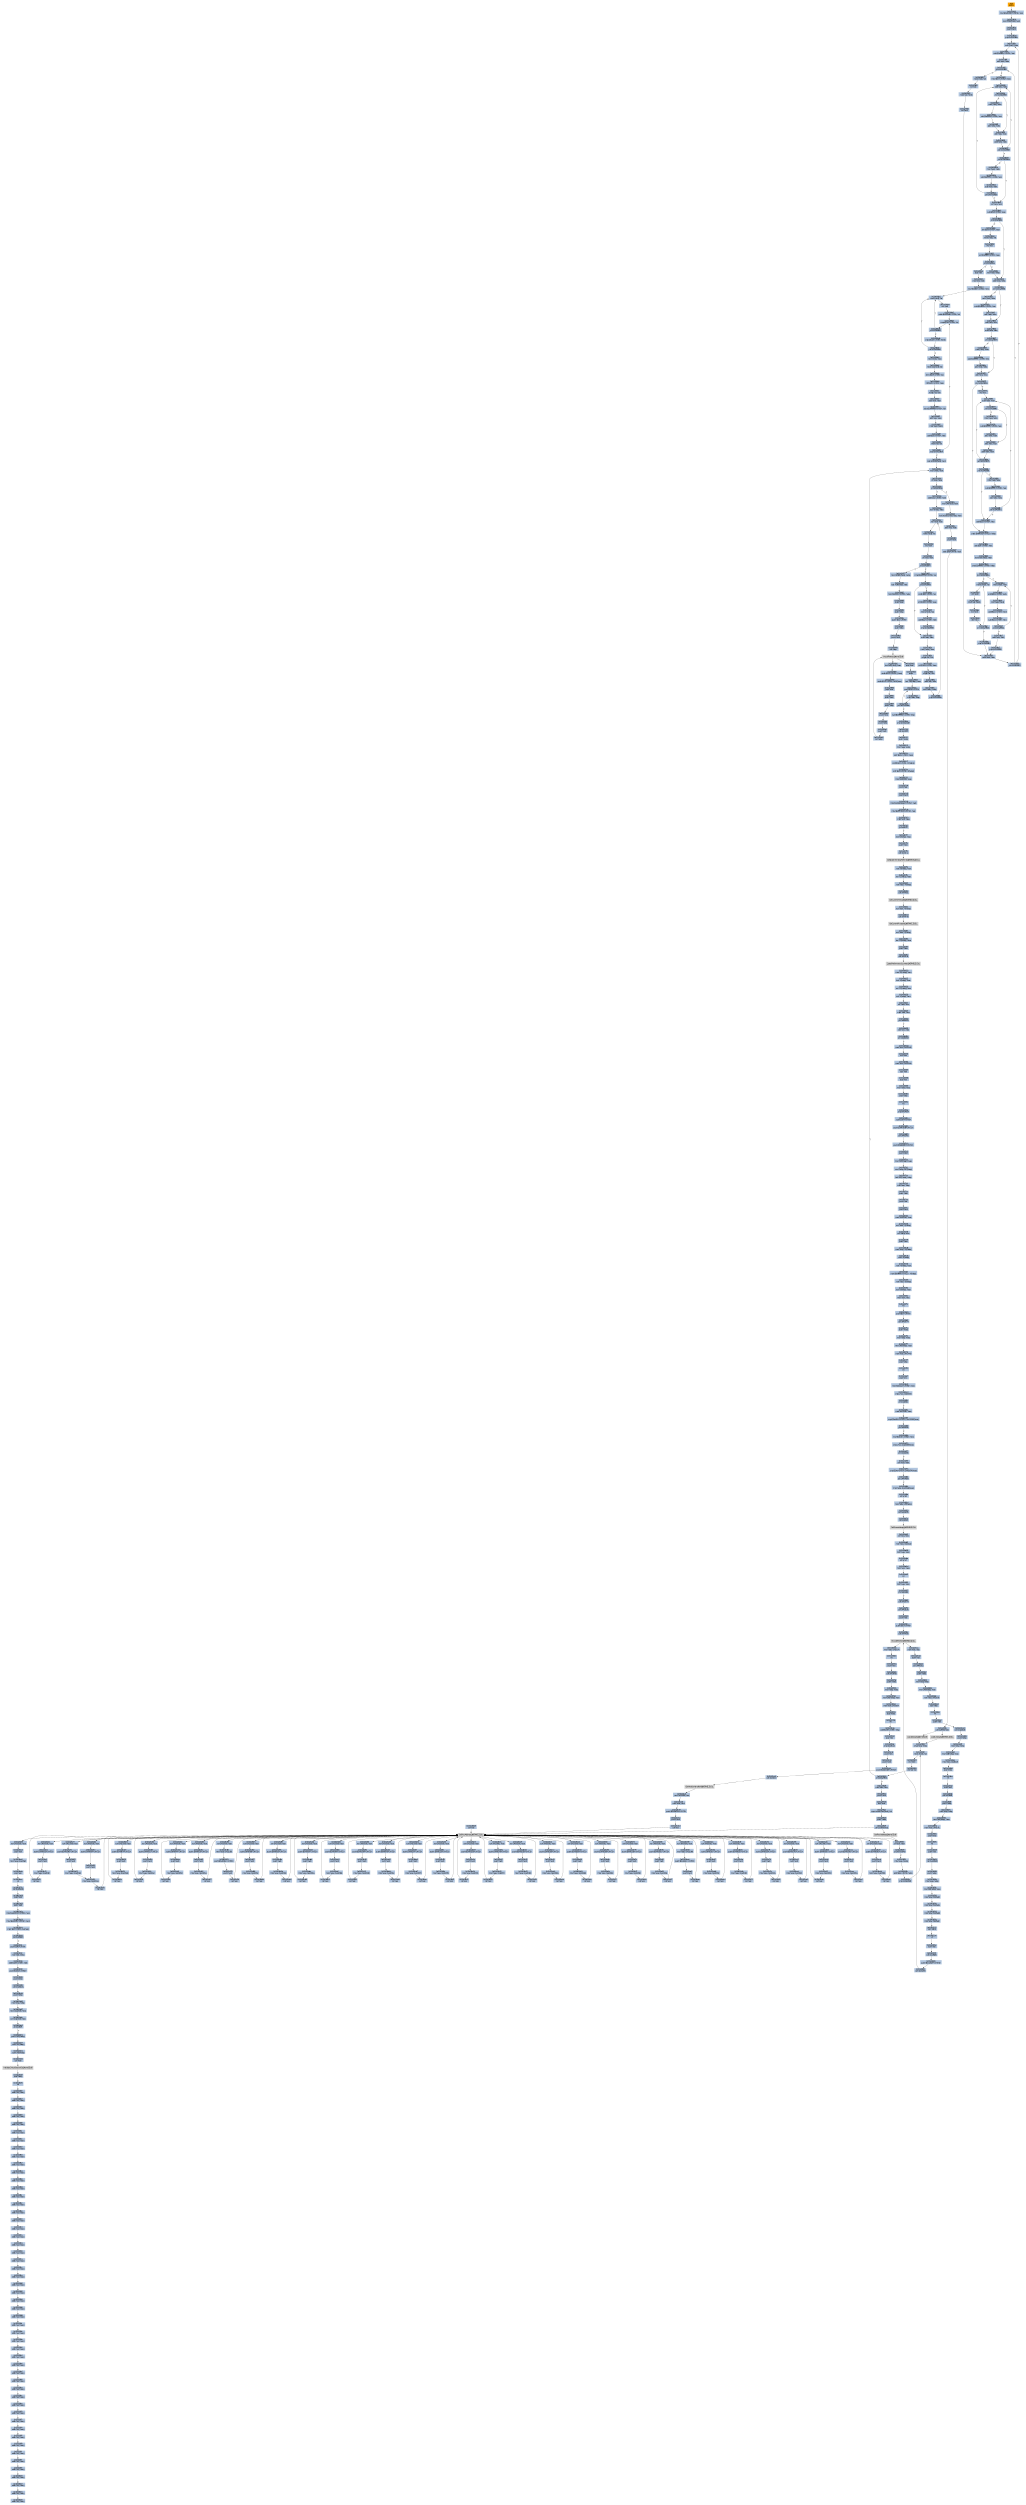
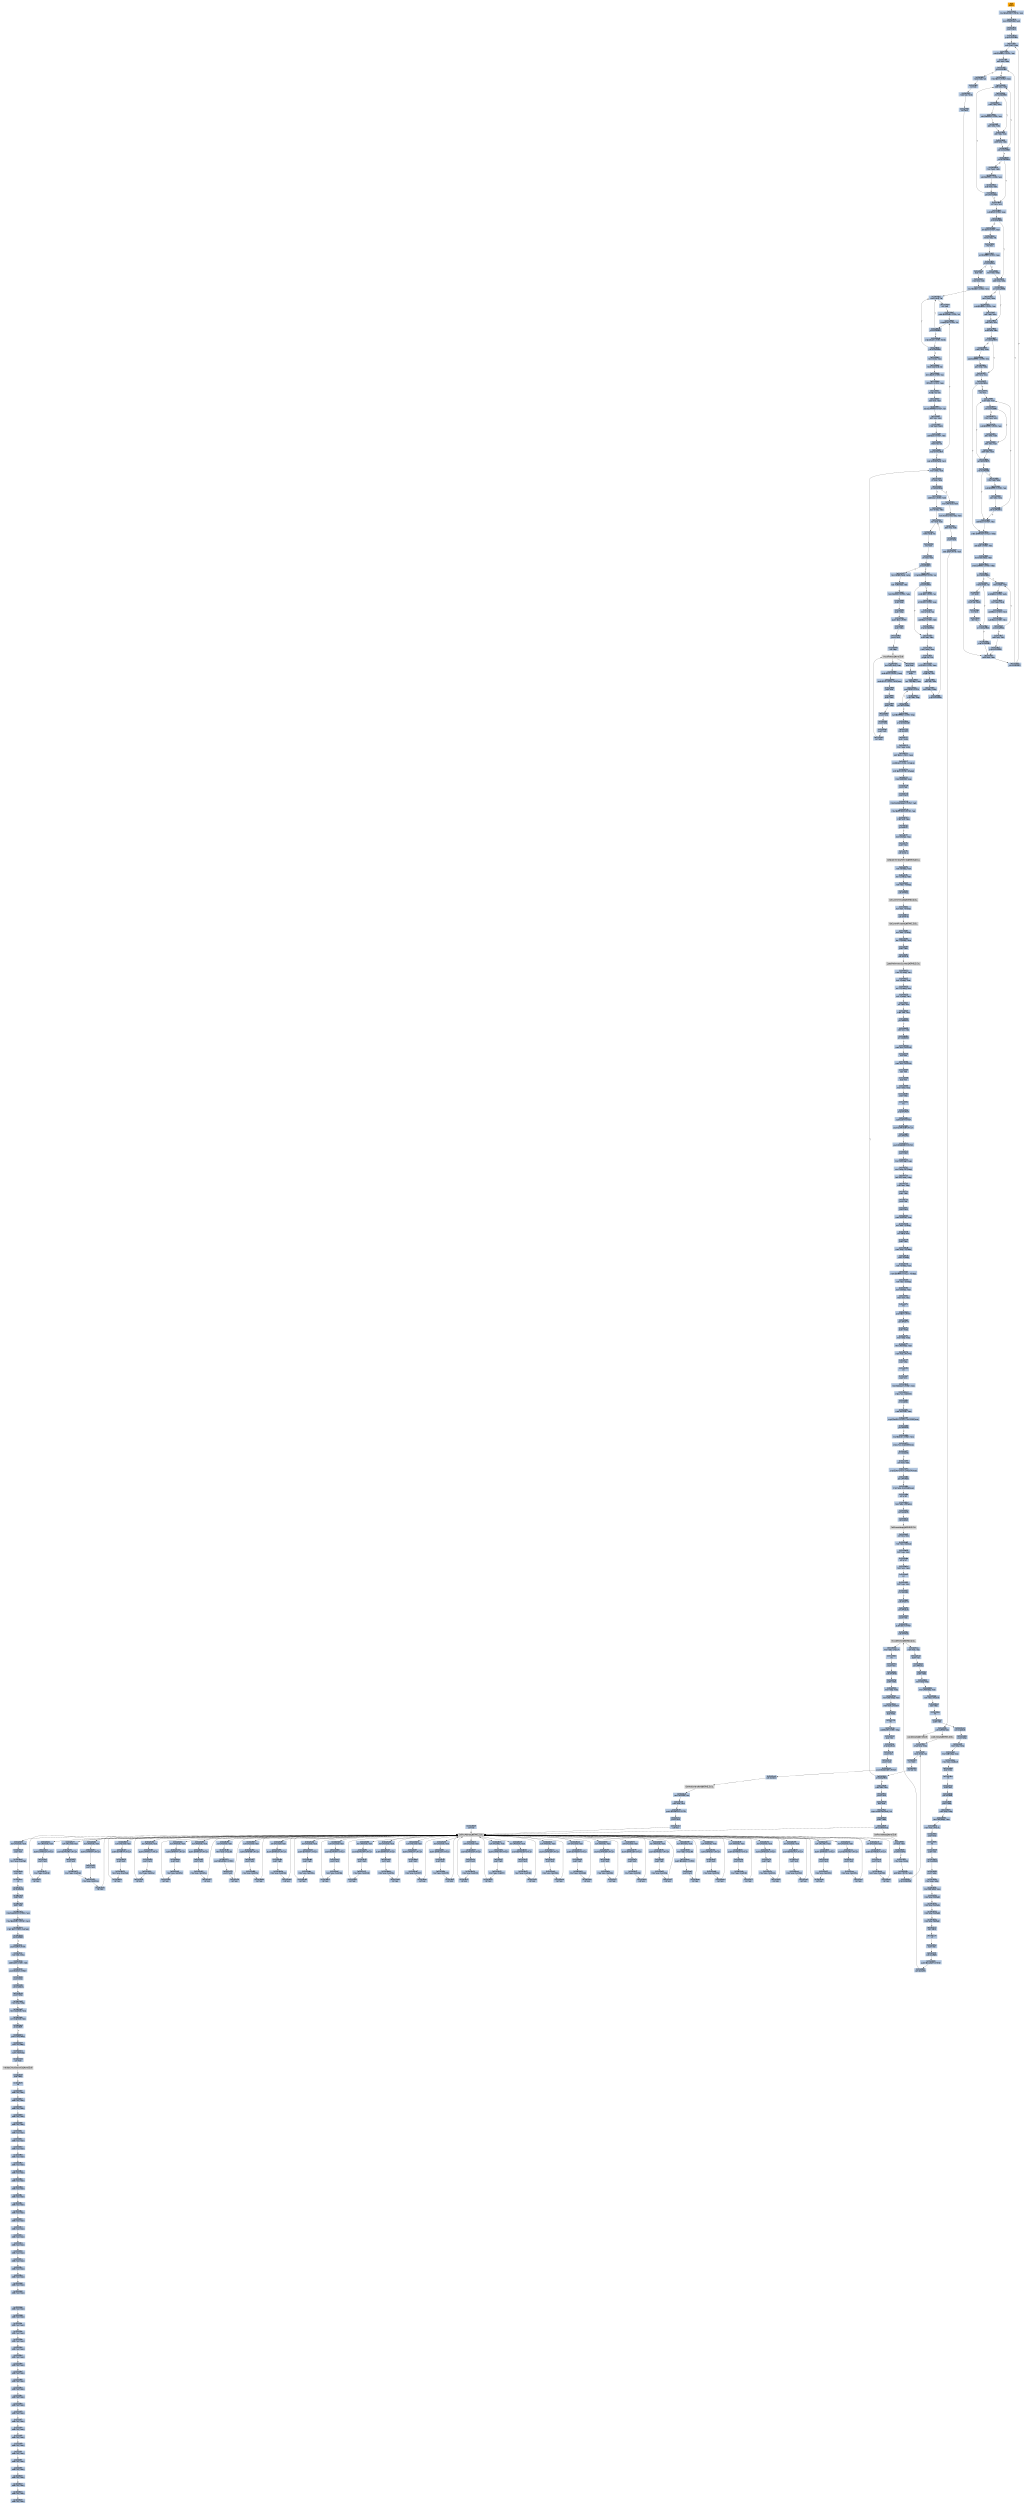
node "0x00000fd4 addb %al, (%eax)": removed
